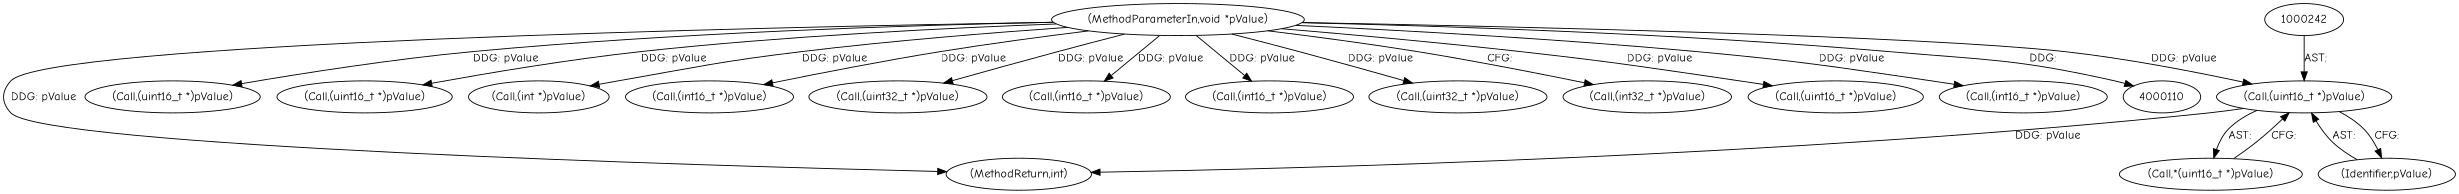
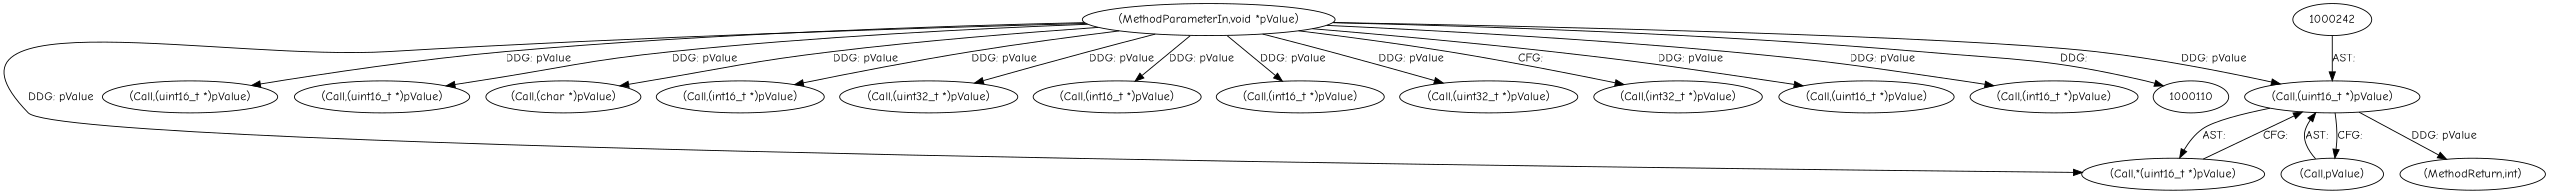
edge "(MethodParameterIn,void *pValue)" -> "(MethodReturn,int)": now "(MethodParameterIn,void *pValue)" -> "(Call,*(uint16_t *)pValue)"
node "(Call,(int *)pValue)": label "(Call,(int *)pValue)" -> "(Call,(char *)pValue)"
node "4000110": label "4000110" -> "1000110"
node "(Identifier,pValue)": label "(Identifier,pValue)" -> "(Call,pValue)"
